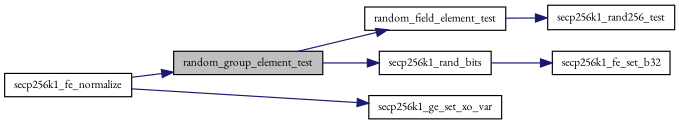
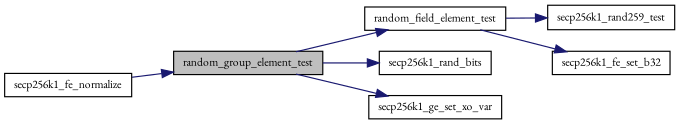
node "secp256k1_rand256_test": label "secp256k1_rand256_test" -> "secp256k1_rand259_test"
edge "secp256k1_rand_bits" -> "secp256k1_fe_set_b32": now "random_field_element_test" -> "secp256k1_fe_set_b32"
edge "secp256k1_fe_normalize" -> "secp256k1_ge_set_xo_var": now "random_group_element_test" -> "secp256k1_ge_set_xo_var"
